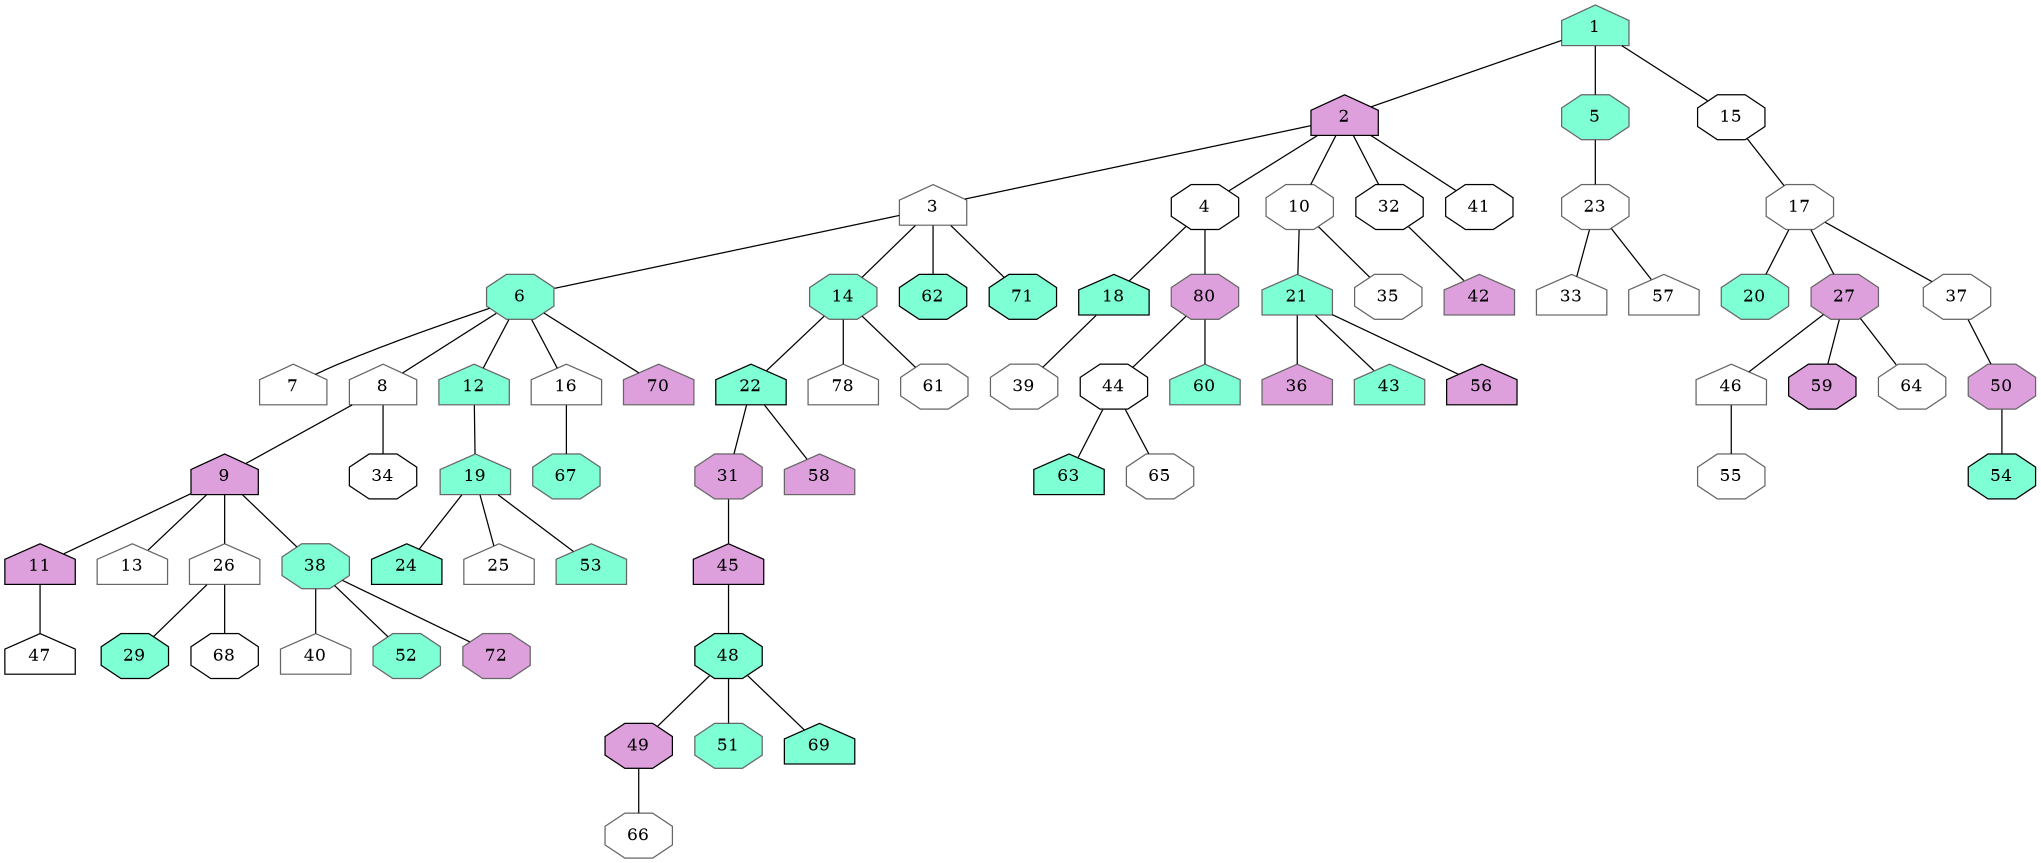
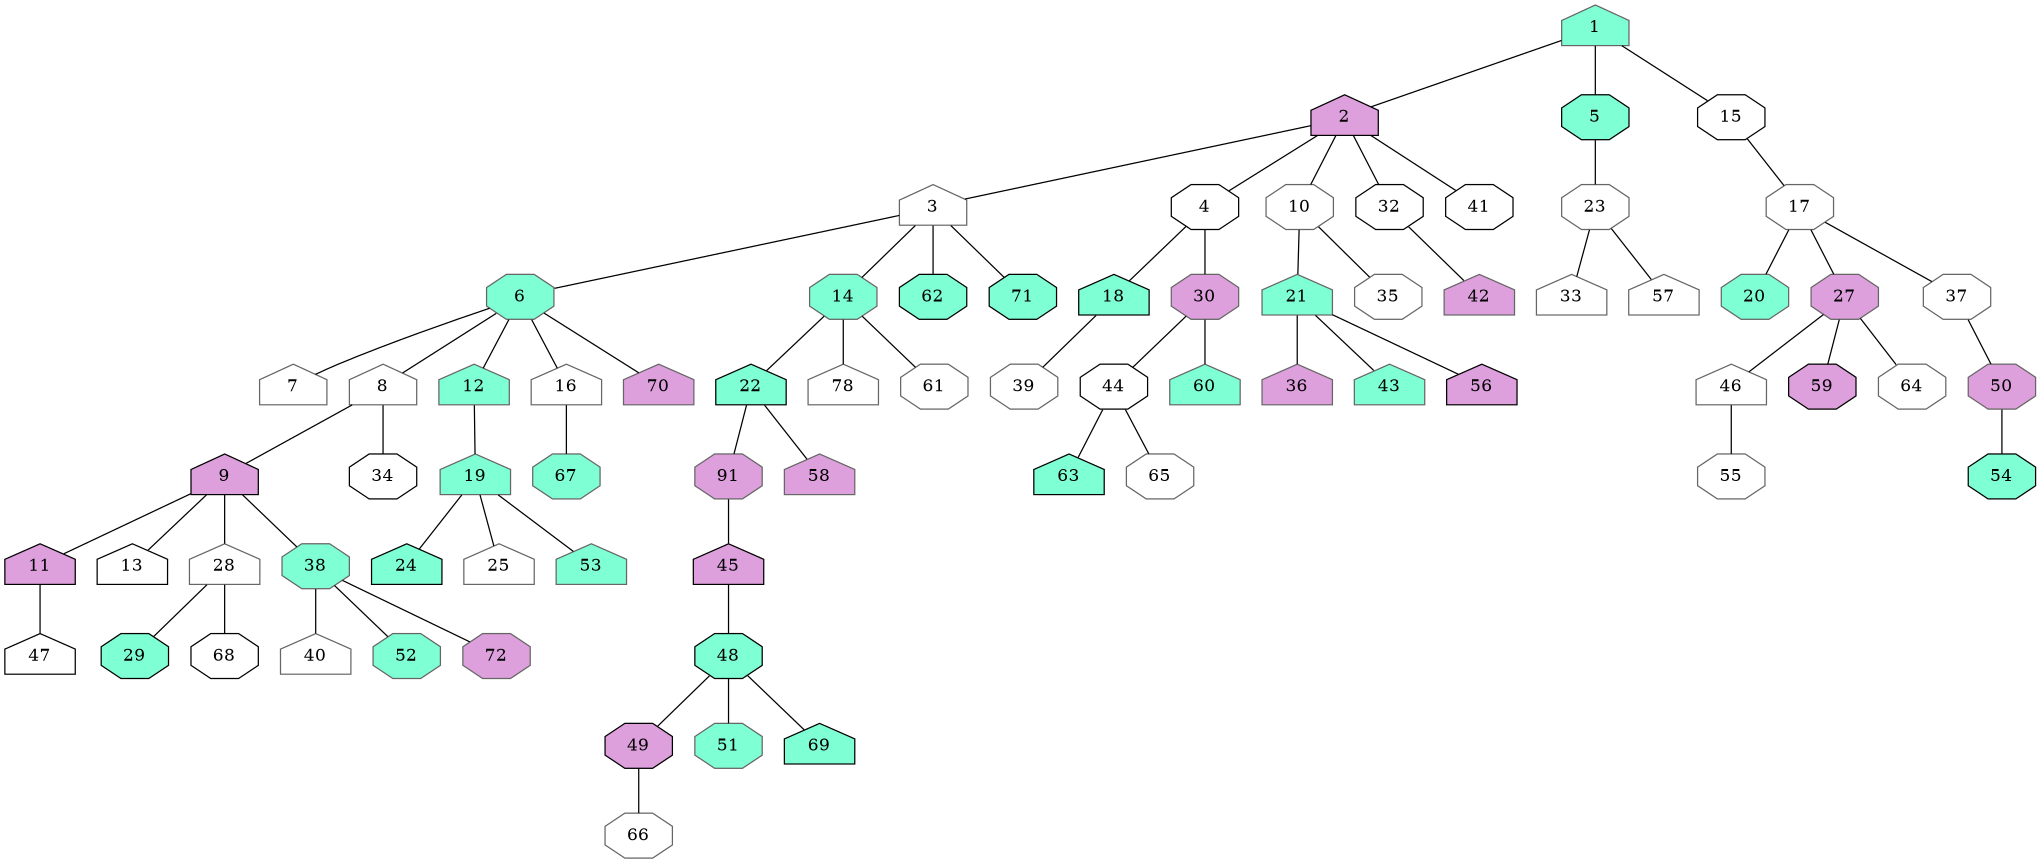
node "5": color gray40 -> black
node "80": label "80" -> "30"
node "31": label "31" -> "91"
node "13": color gray40 -> black
node "26": label "26" -> "28"
